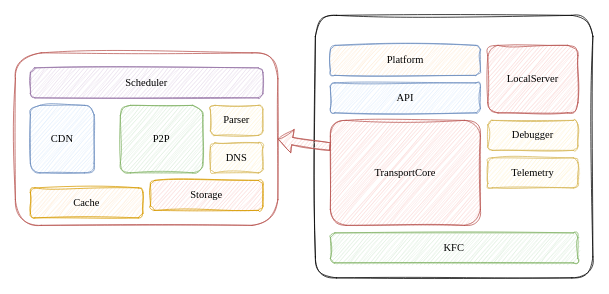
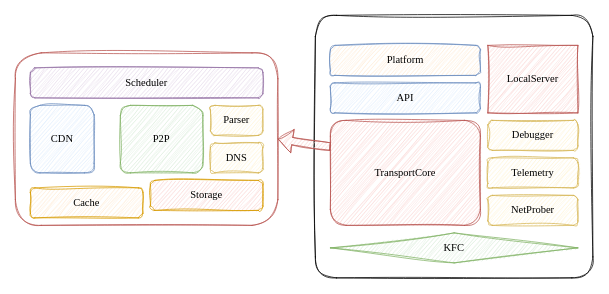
node "LocalServer": shape rounded rectangle -> rectangle
node "NetProber": added
node "KFC": shape rounded rectangle -> diamond
